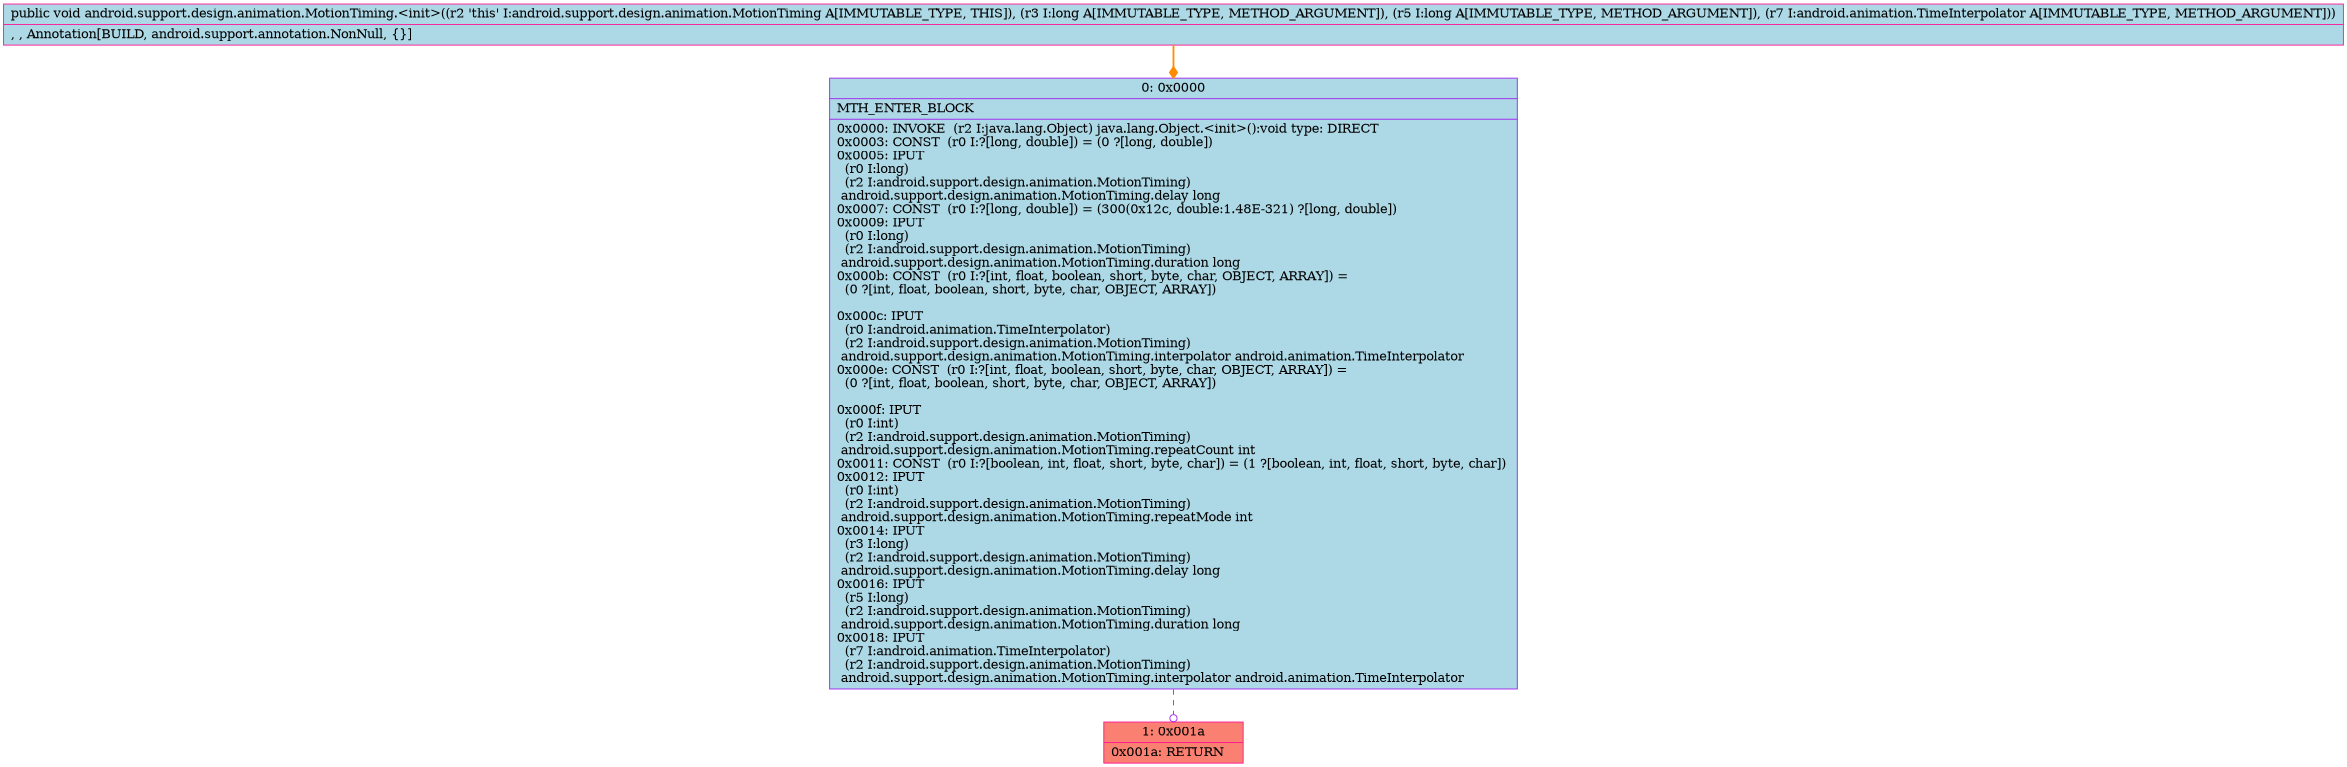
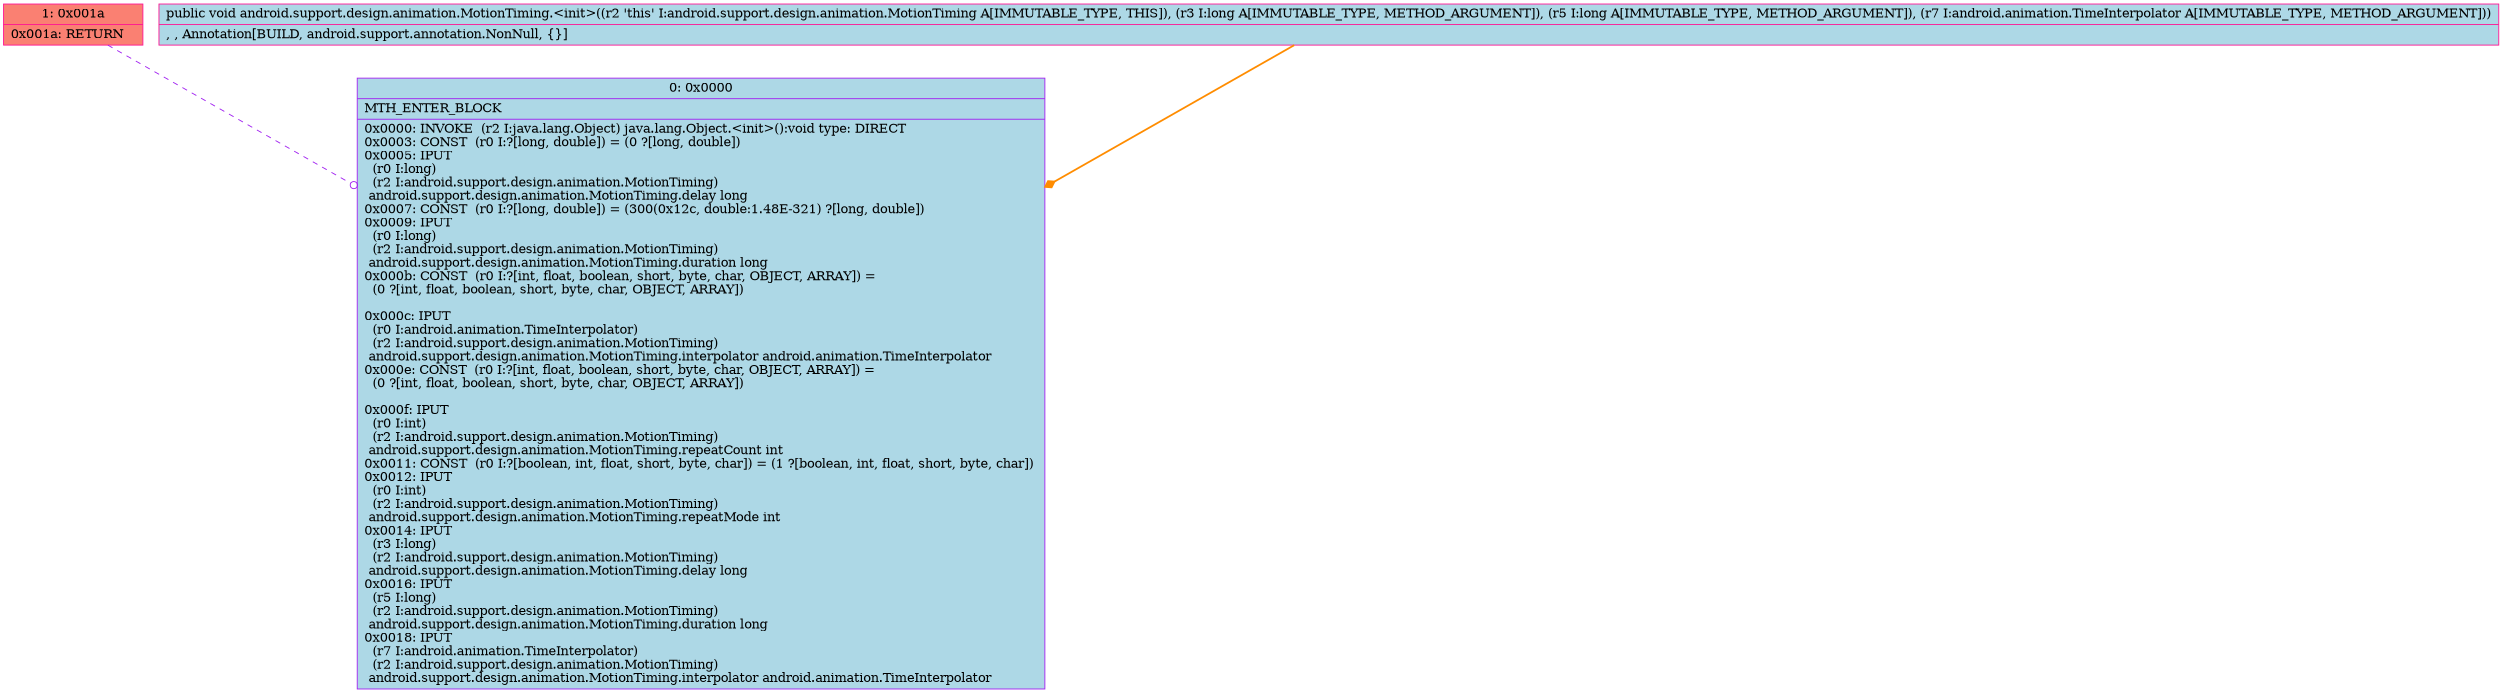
edge "0: 0x0000" -> "1: 0x001a": reversed
